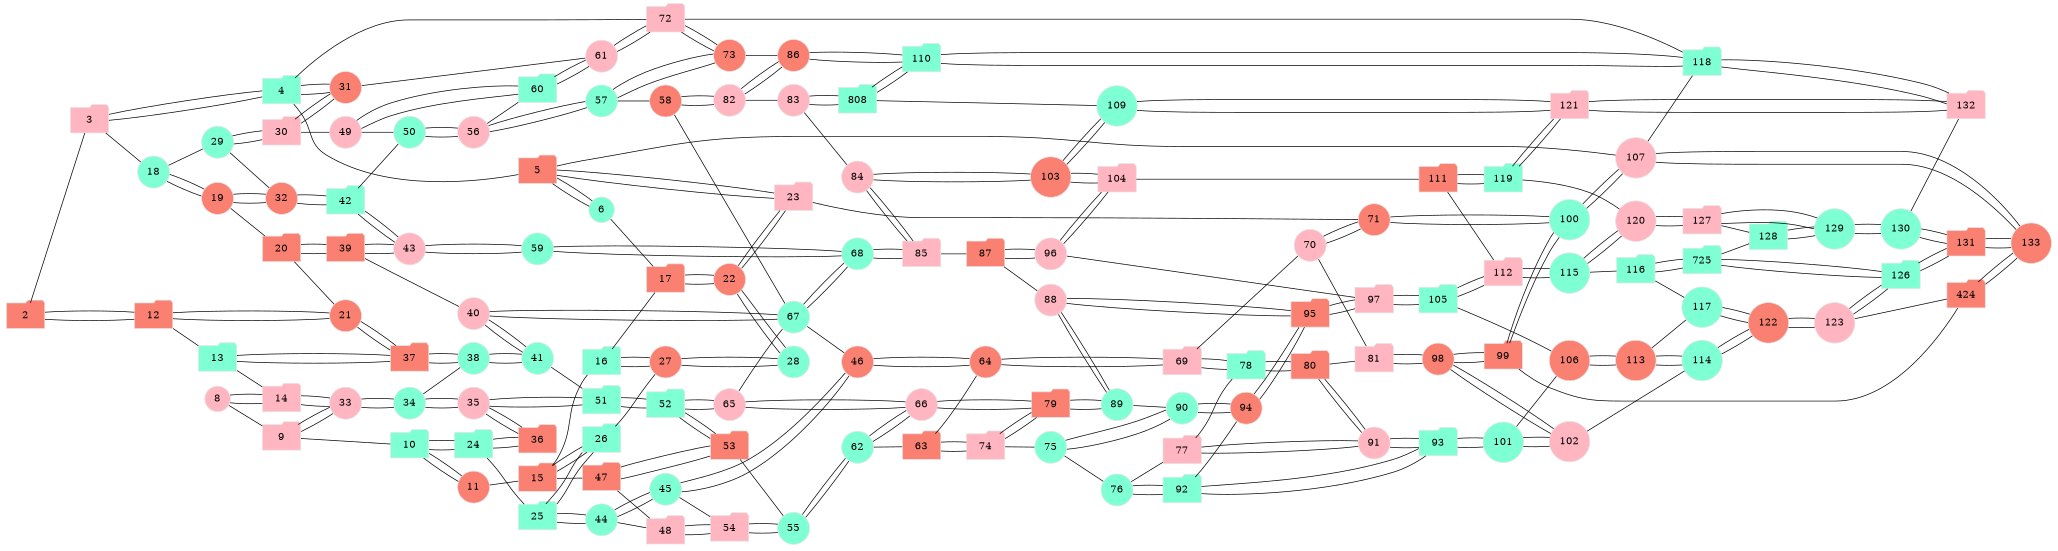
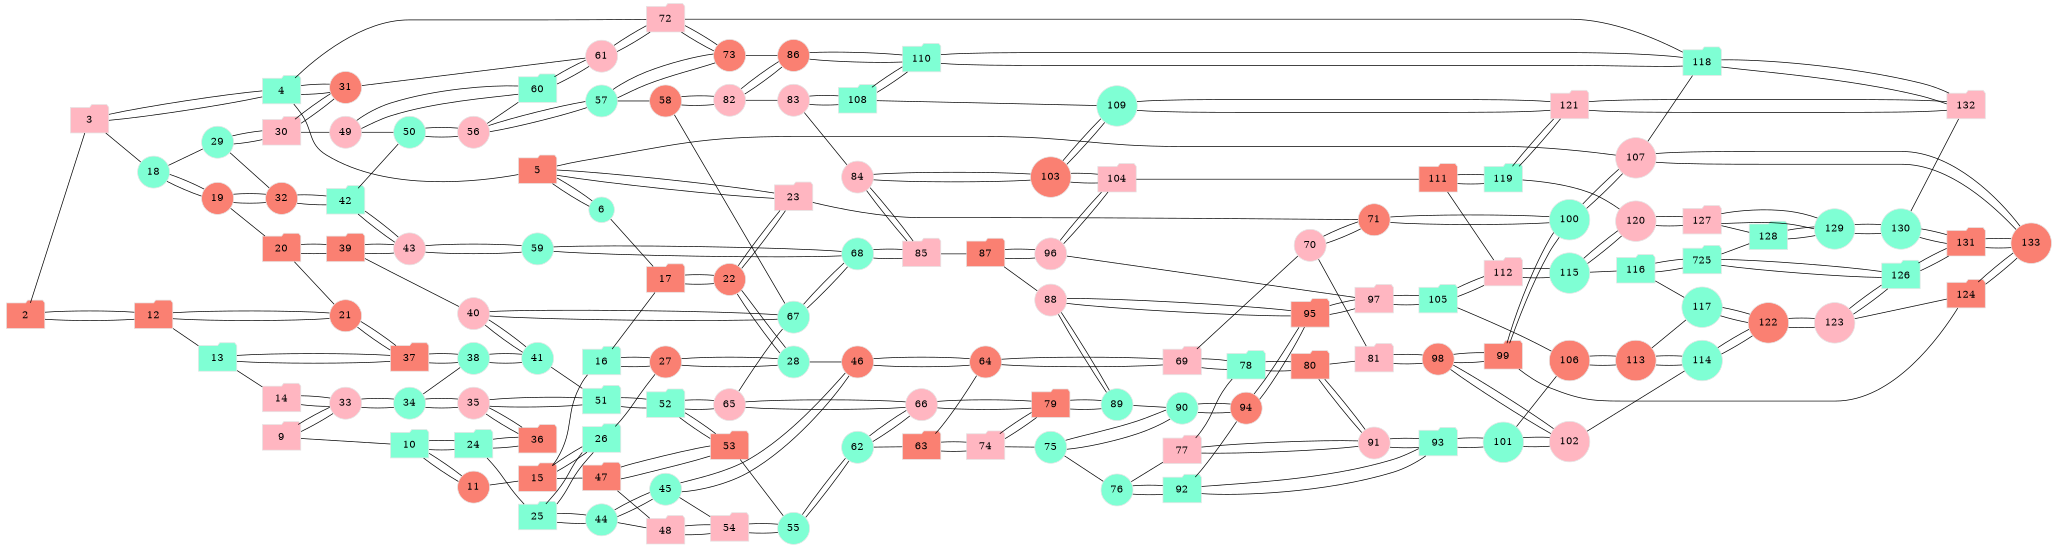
node "808": label "808" -> "108"
node "424": label "424" -> "124"
edge "67" -- "46": now "28" -- "46"
node "8": removed
